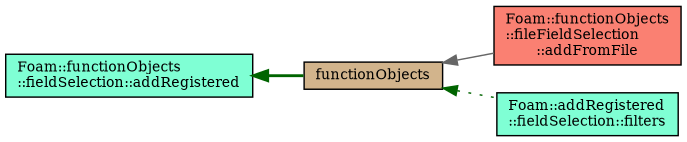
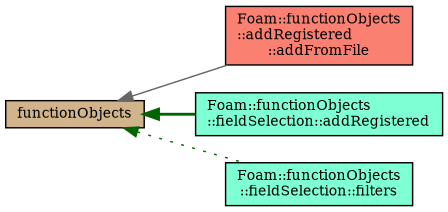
node "Foam::functionObjects ::fileFieldSelection ::addFromFile": label "Foam::functionObjects ::fileFieldSelection ::addFromFile" -> "Foam::functionObjects ::addRegistered ::addFromFile"
edge "functionObjects" -> "Foam::functionObjects ::fieldSelection::addRegistered": reversed
node "Foam::addRegistered ::fieldSelection::filters": label "Foam::addRegistered ::fieldSelection::filters" -> "Foam::functionObjects ::fieldSelection::filters"
